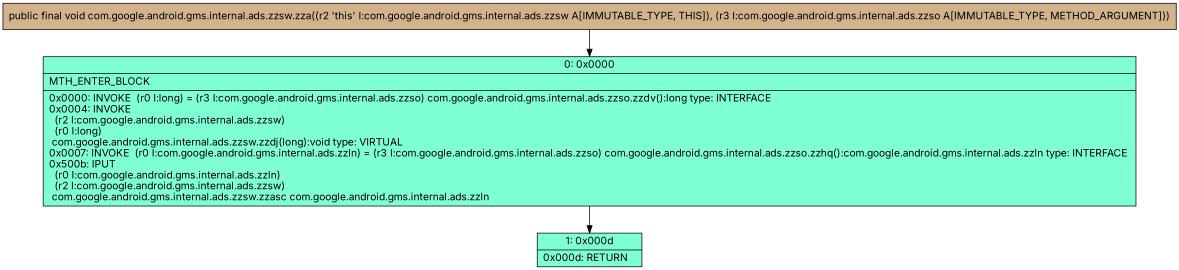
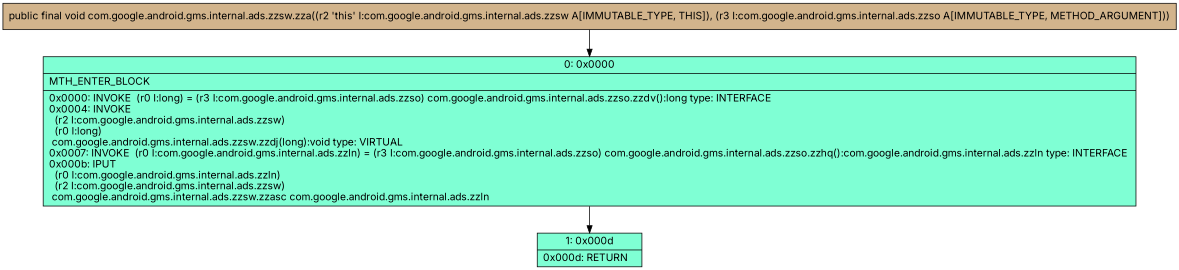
node "0: 0x0000": text "0x500b: IPUT" -> "0x000b: IPUT"
